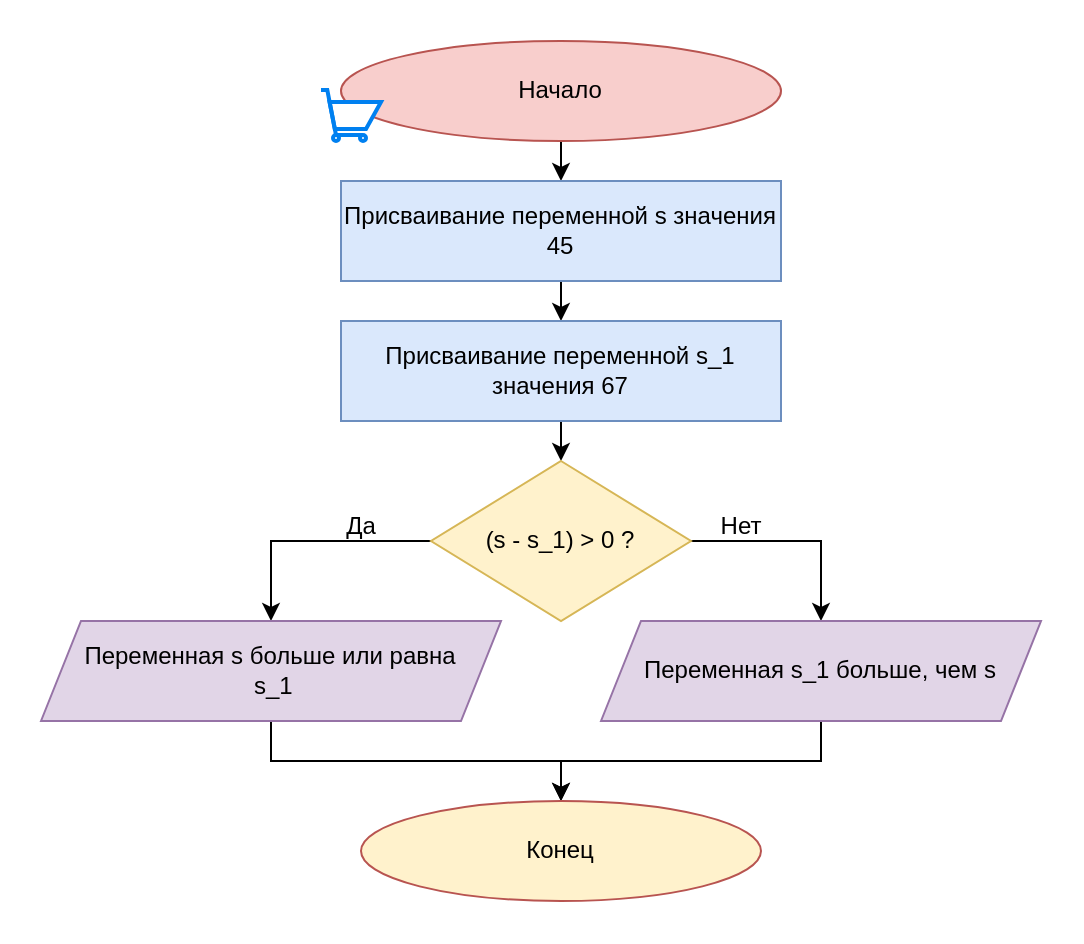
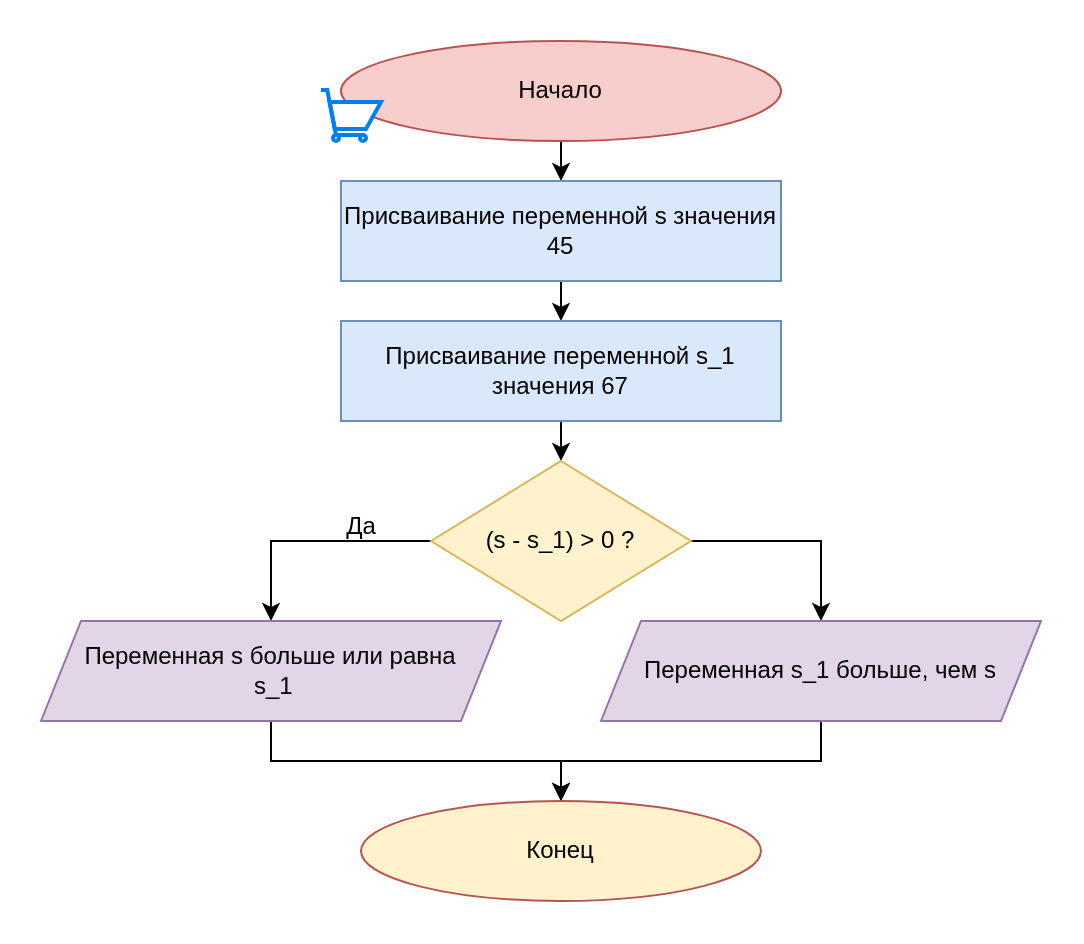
node "Нет": removed
